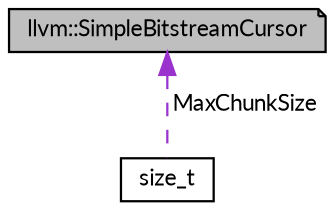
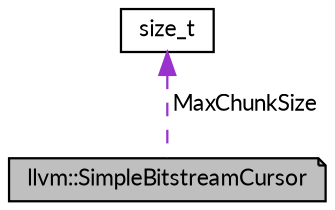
edge "size_t" -> "llvm::SimpleBitstreamCursor": reversed
